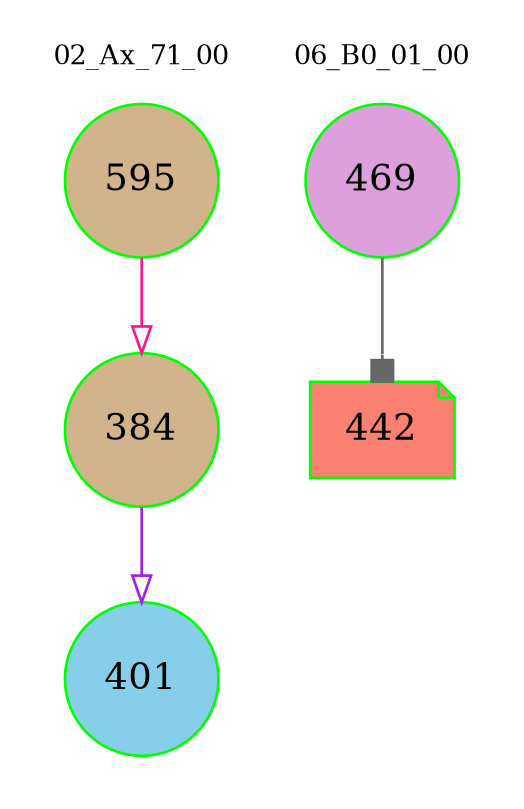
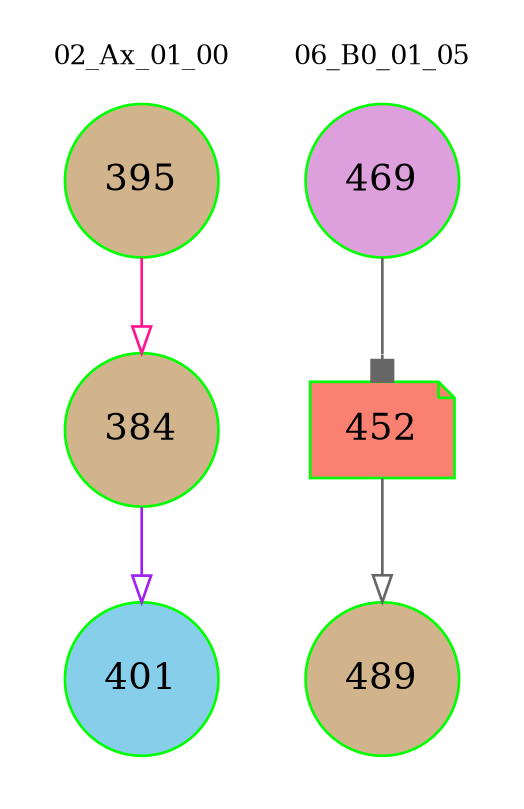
cluster "02_Ax_71_00": label "02_Ax_71_00" -> "02_Ax_01_00"
cluster "06_B0_01_00": label "06_B0_01_00" -> "06_B0_01_05"
node "595": label "595" -> "395"
node "442": label "442" -> "452"
node "489": added
